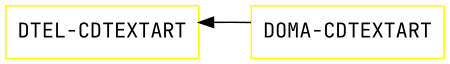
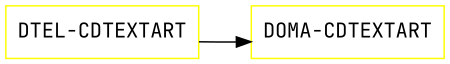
edge "DOMA-CDTEXTART" -> "DTEL-CDTEXTART": reversed
